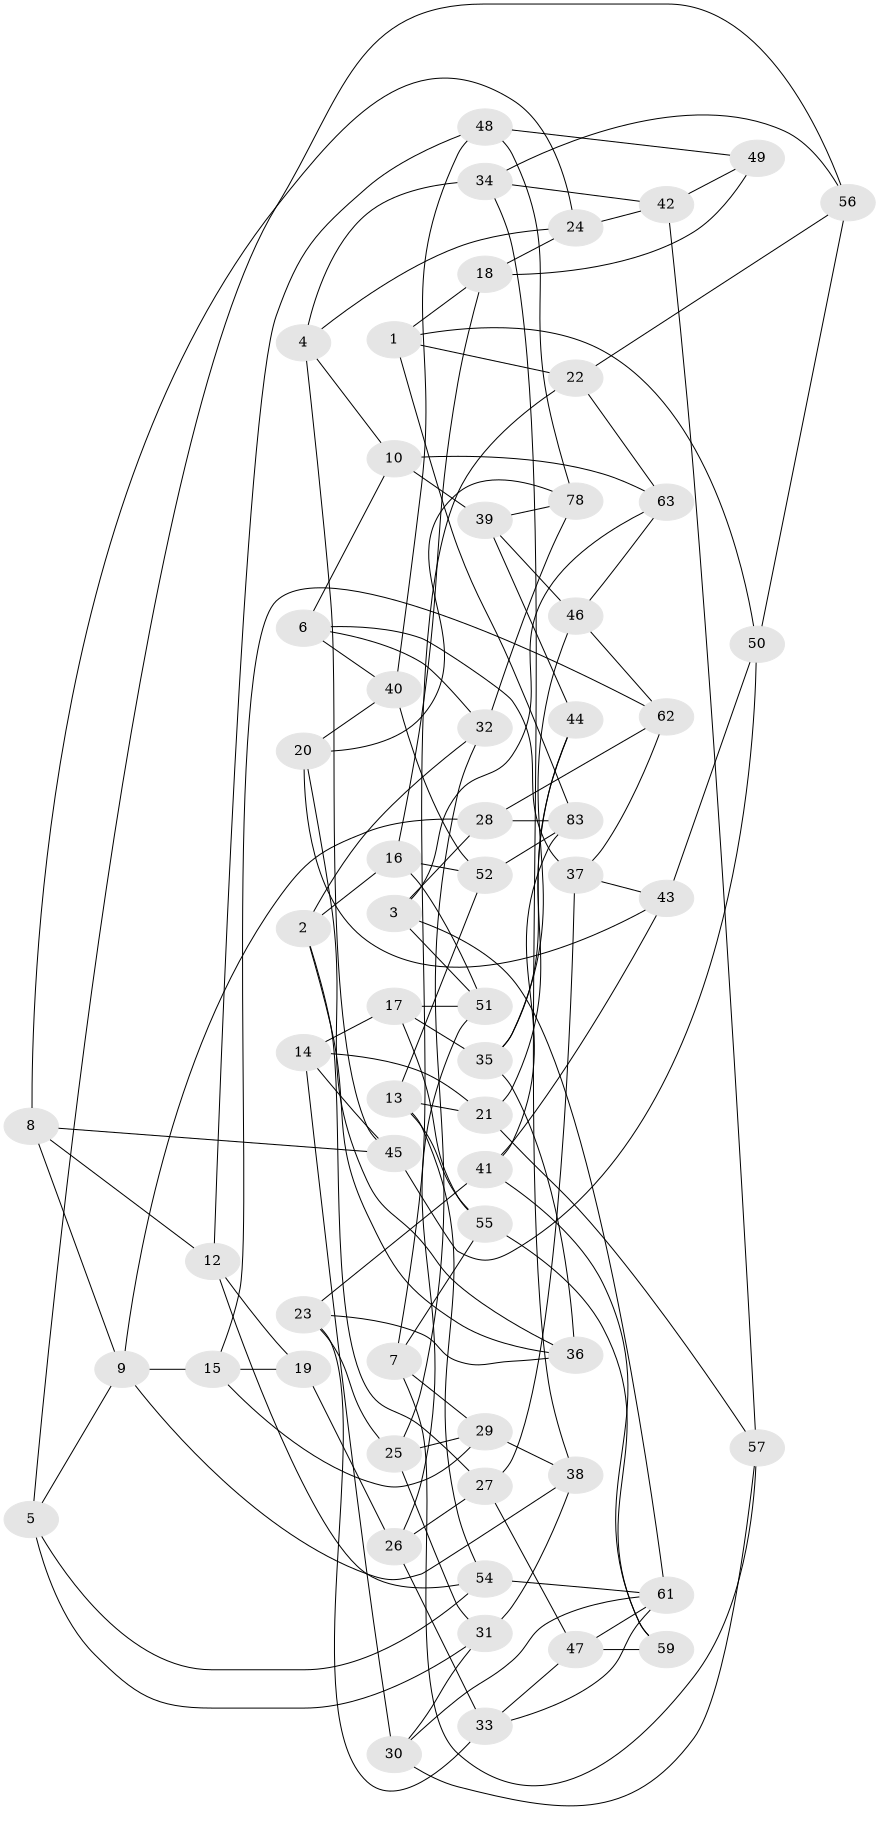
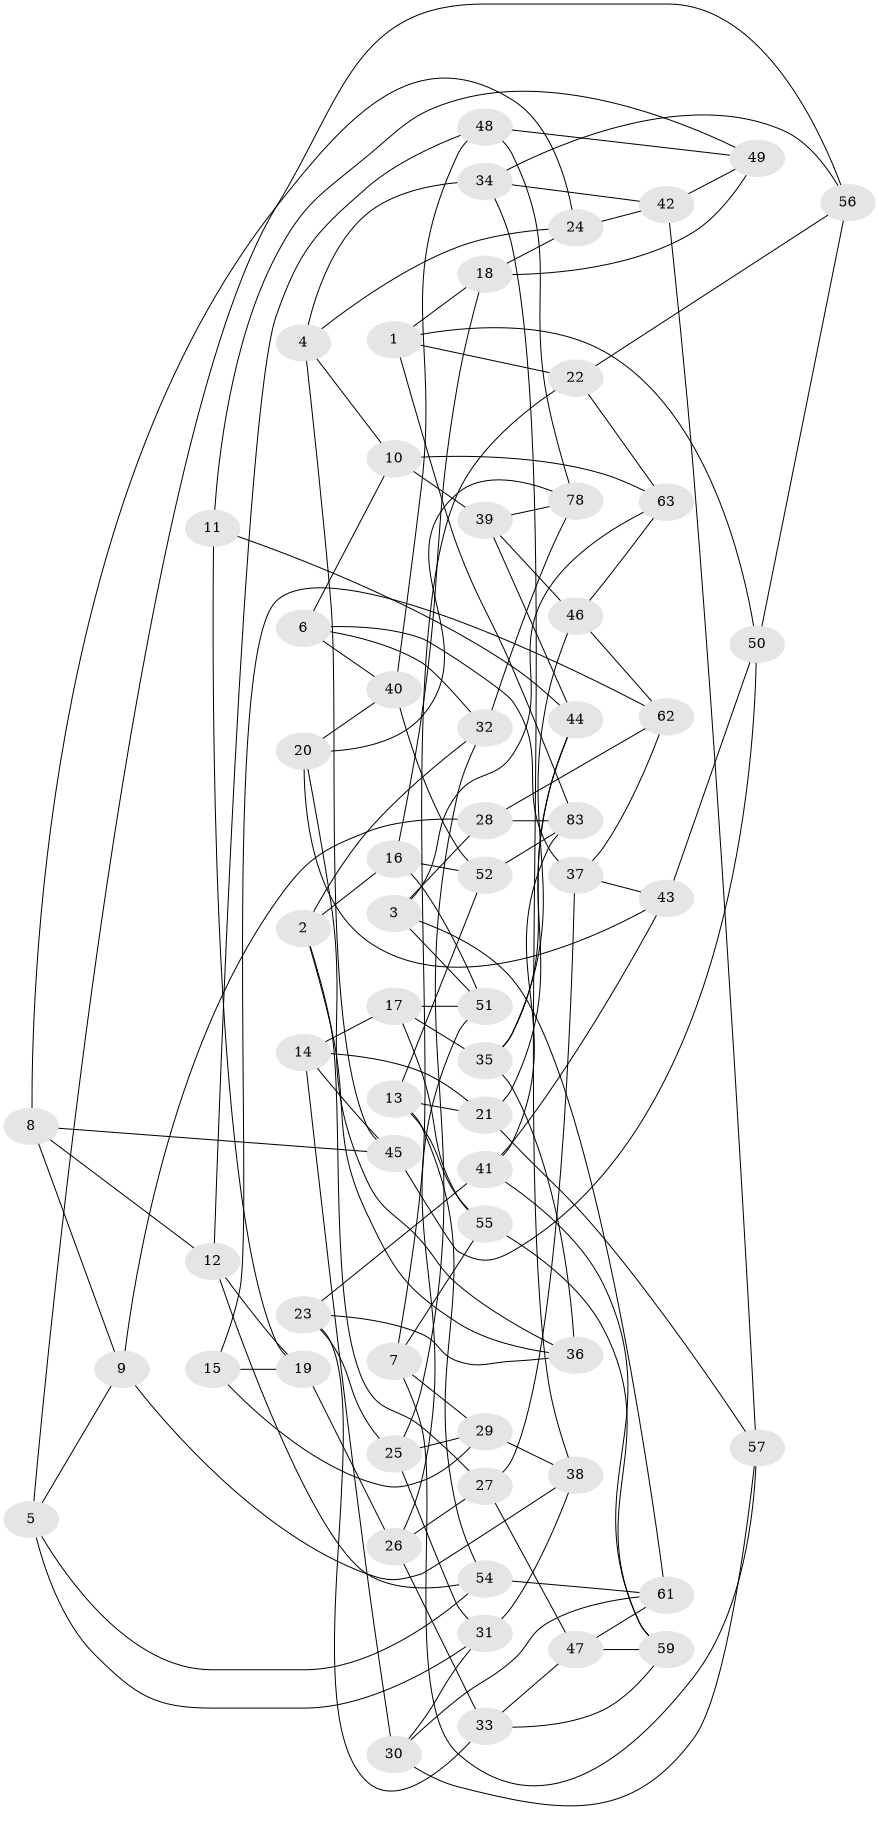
node "11": added
edge "9" -- "15": removed
edge "61" -- "33": now "59" -- "33"
